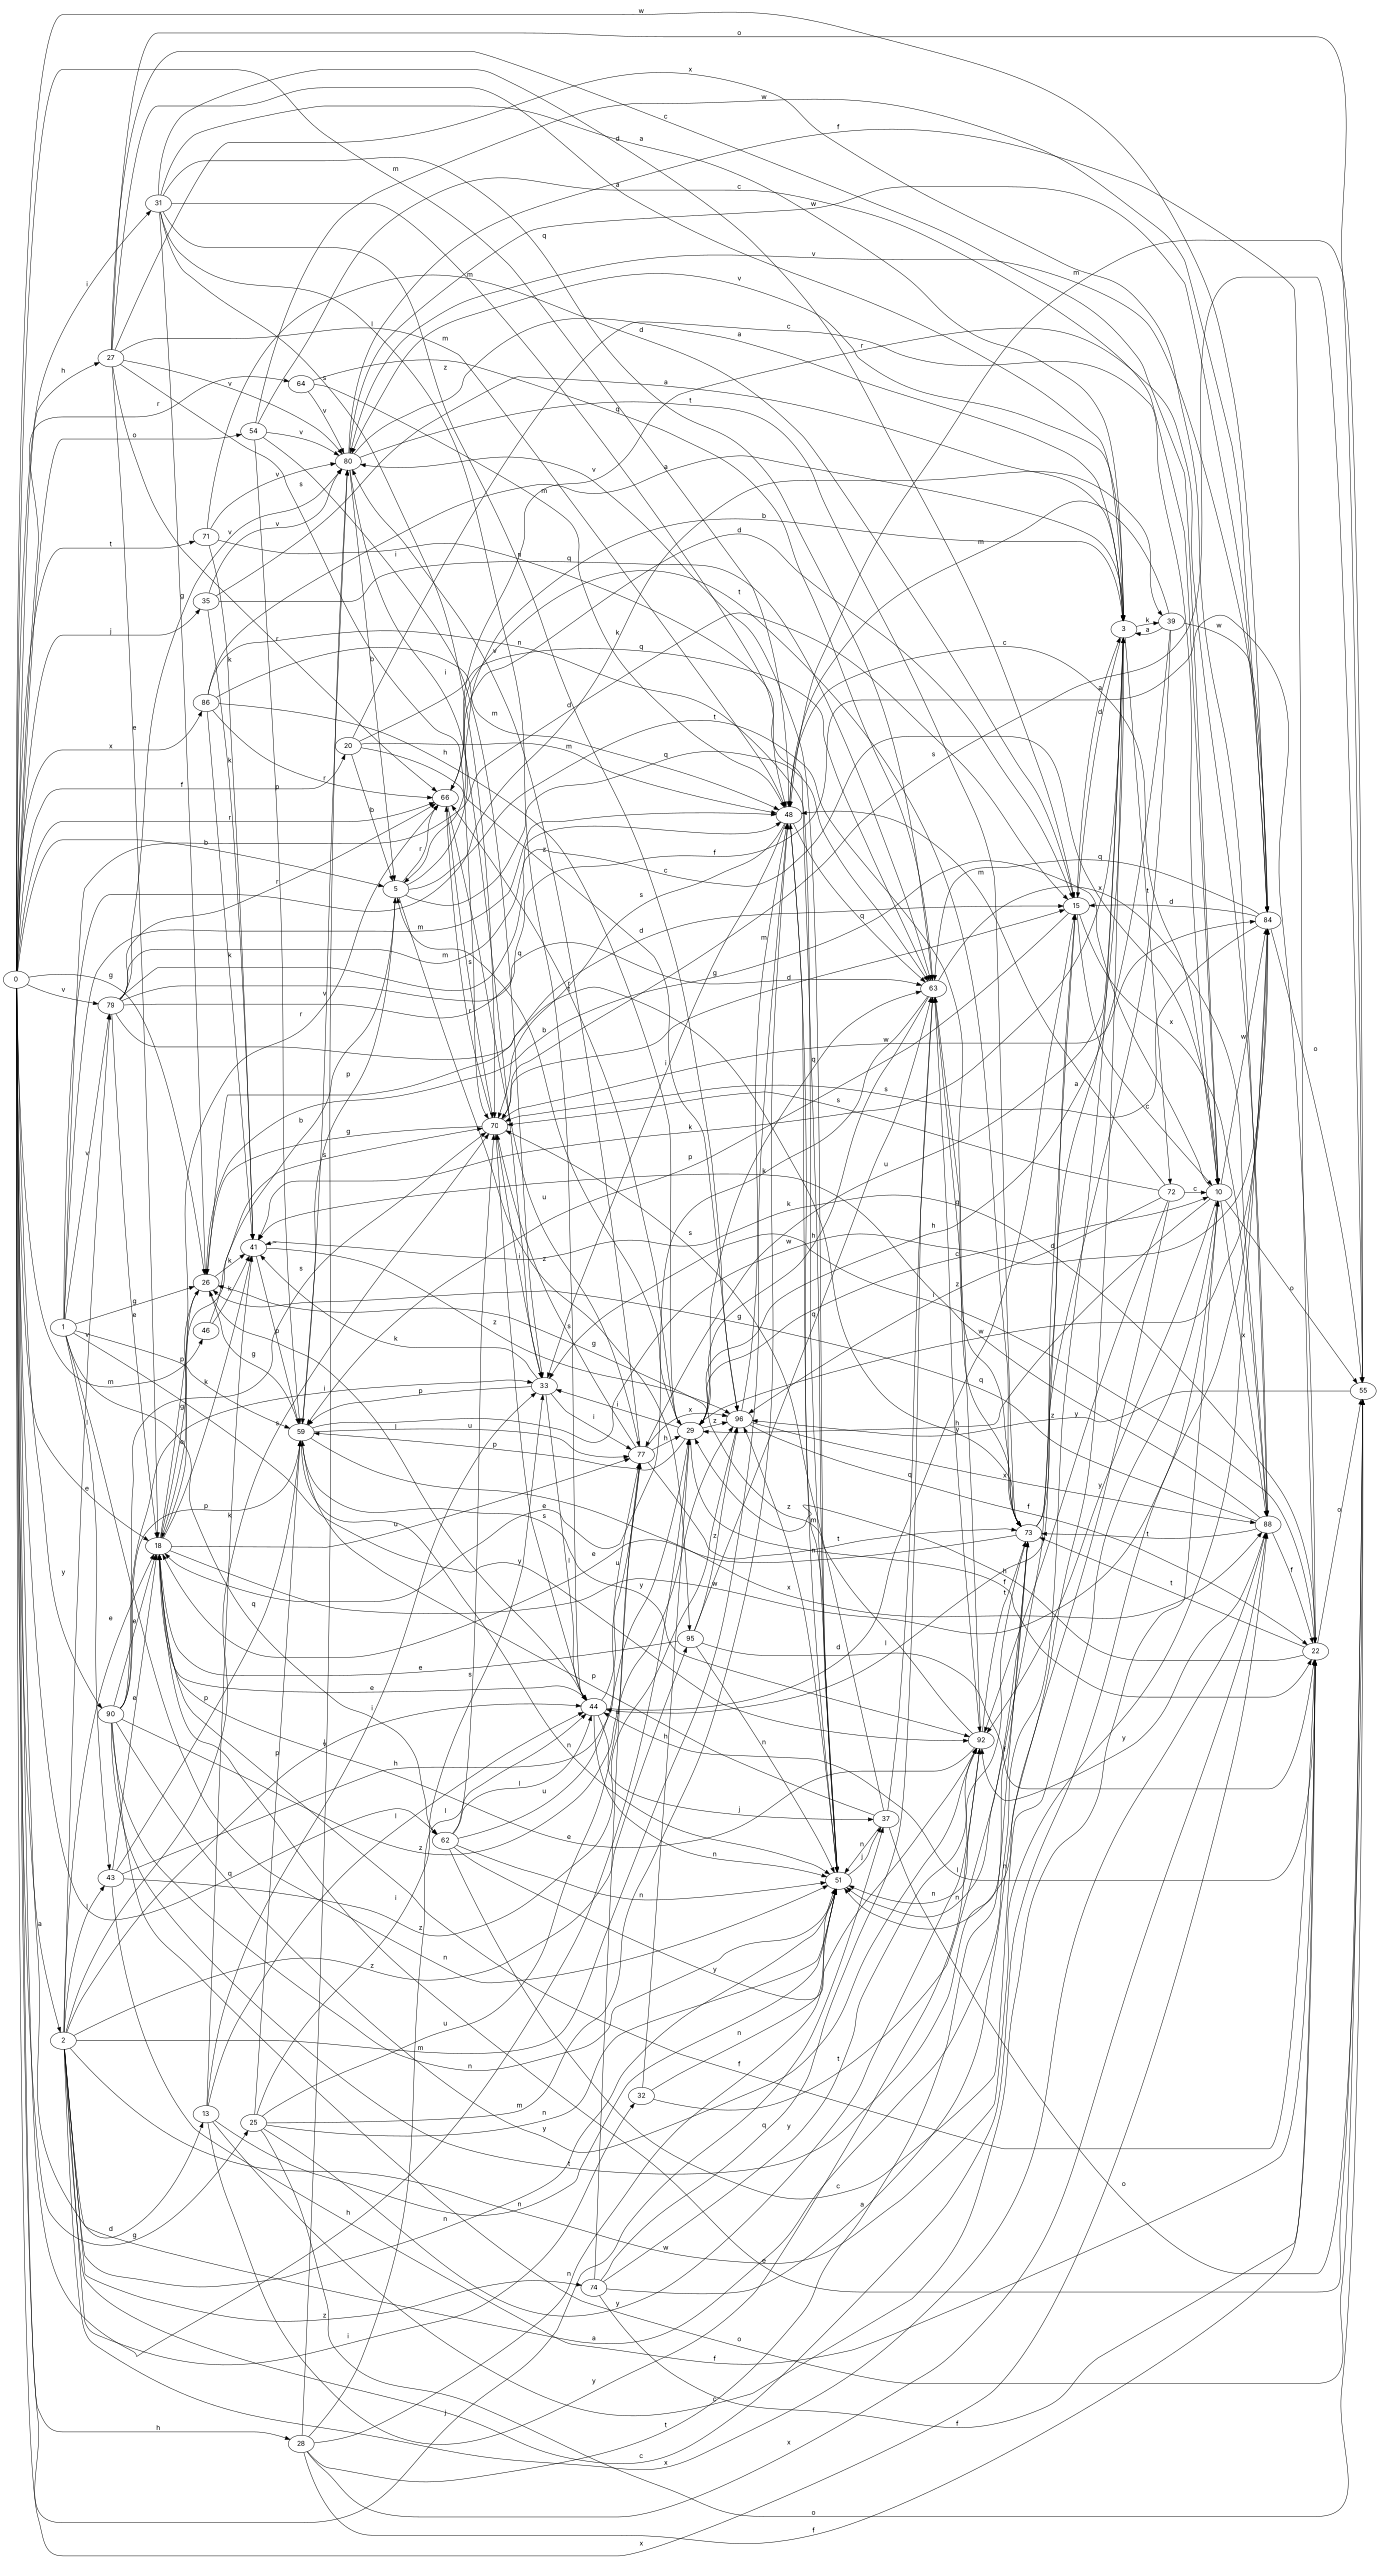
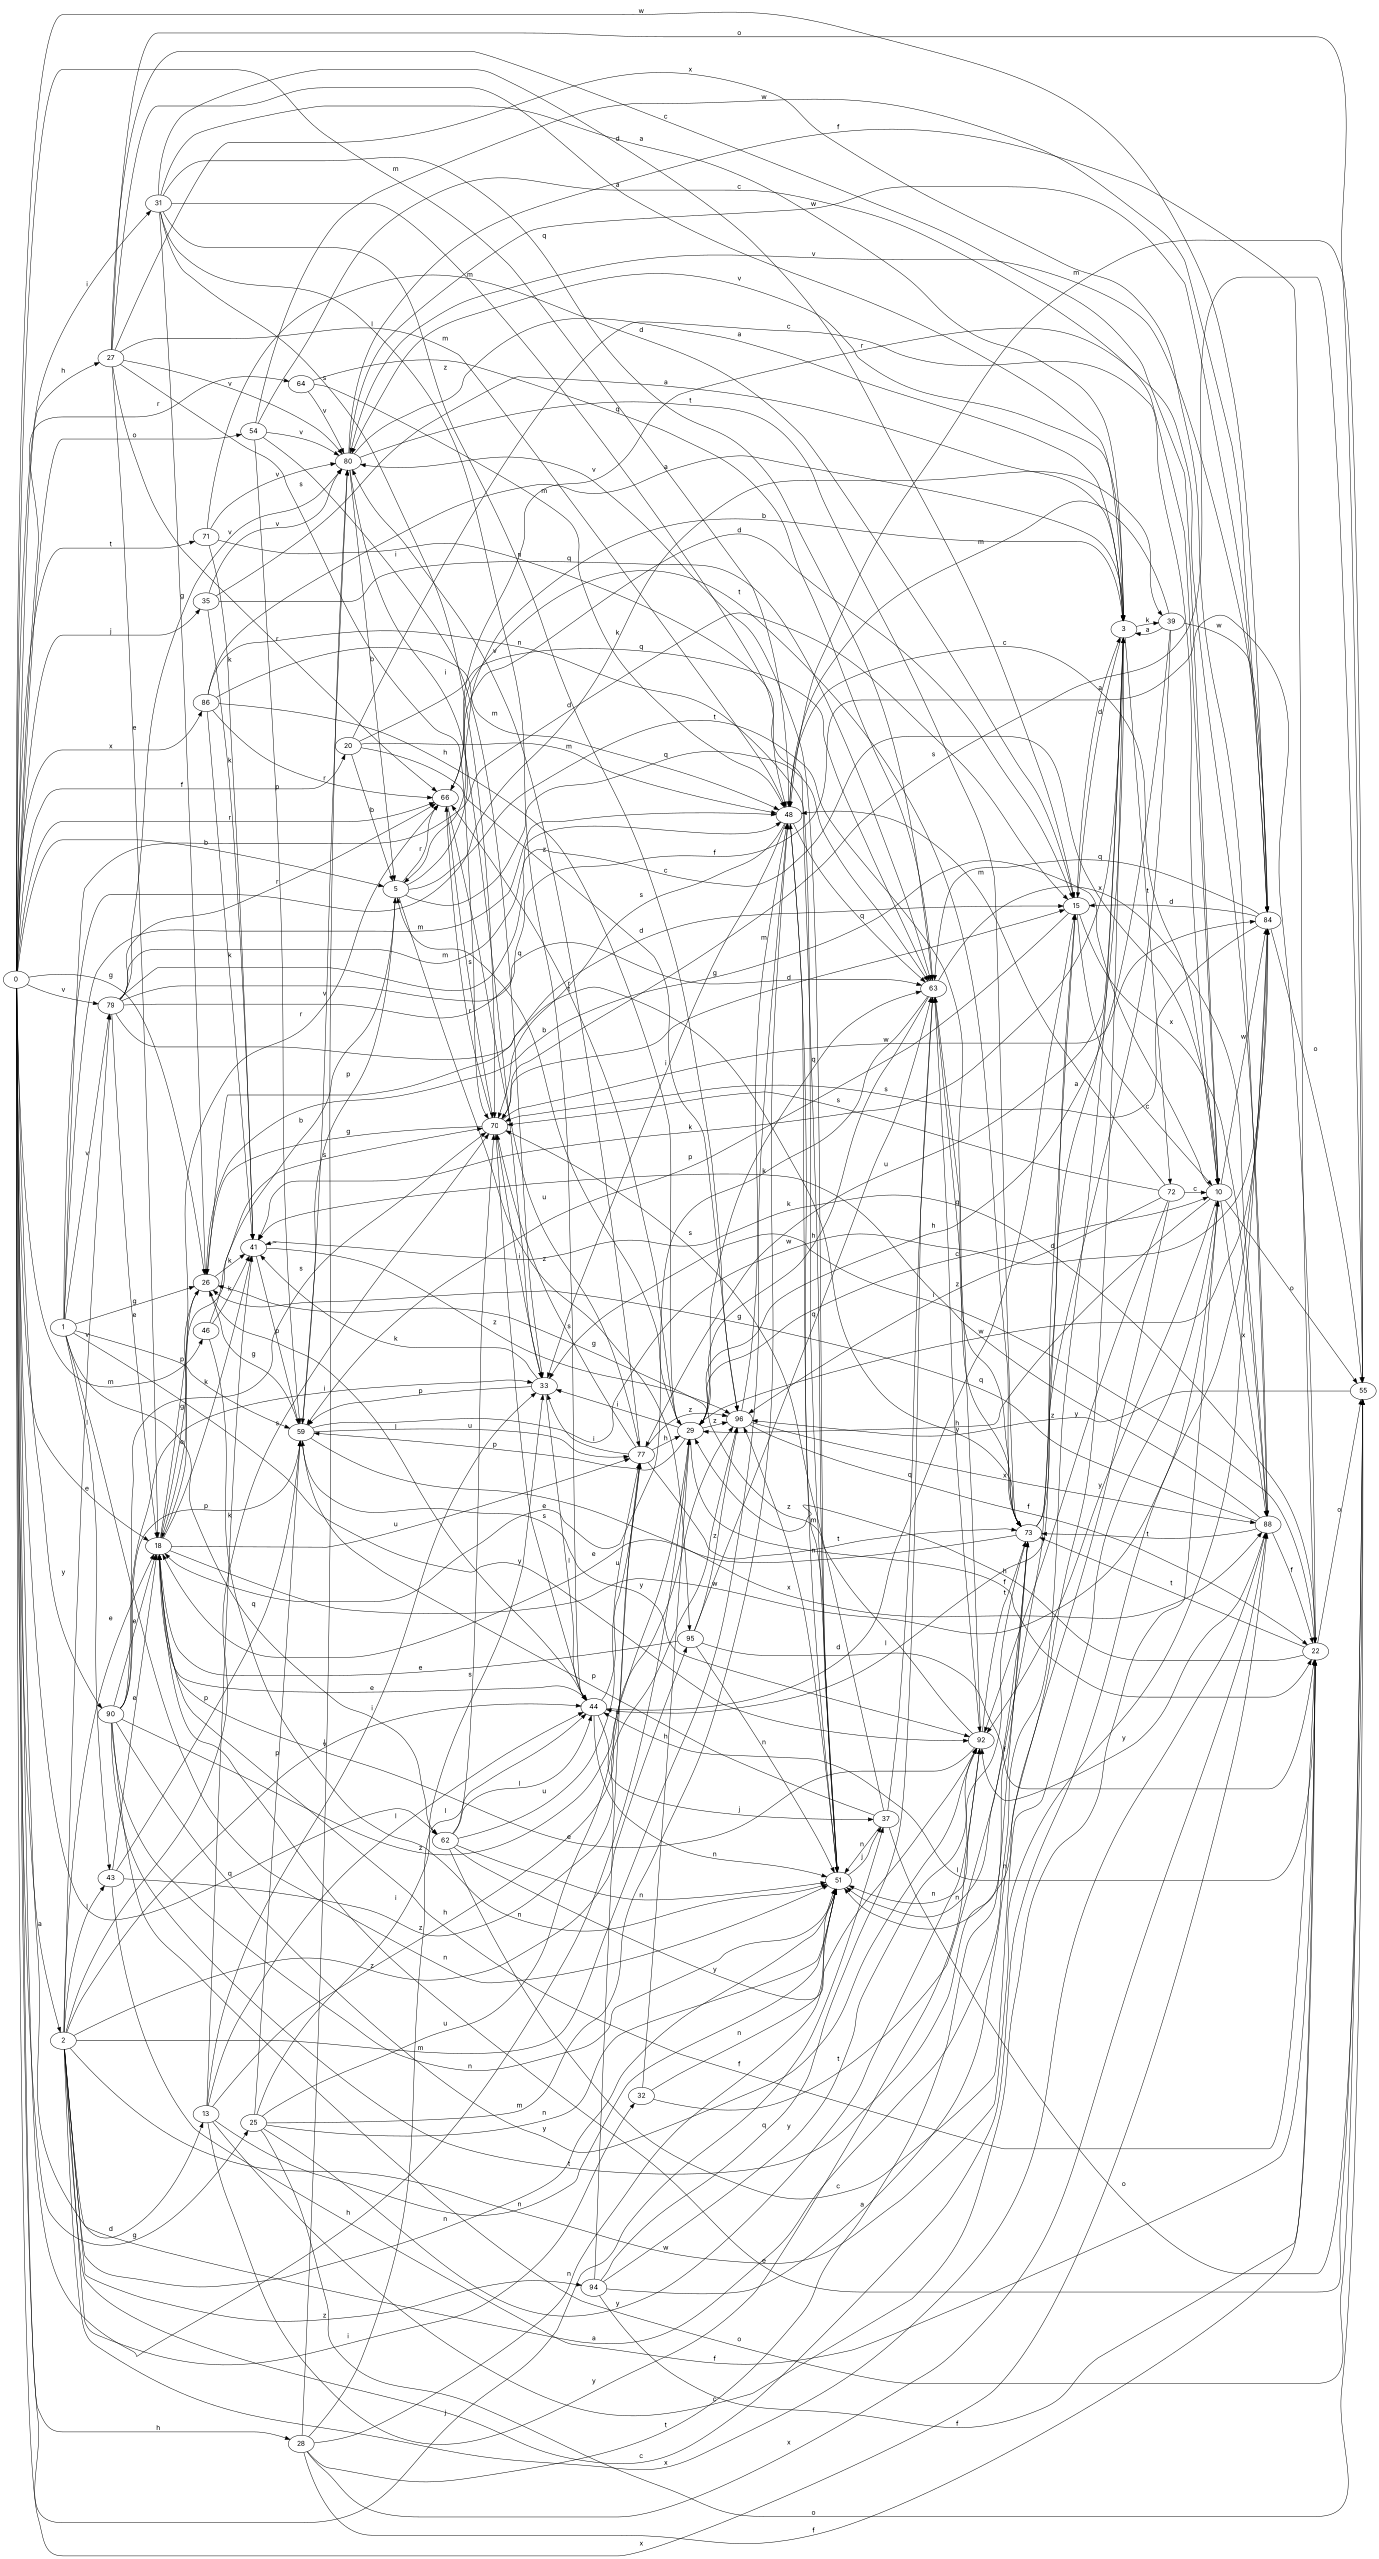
edge "77" -> "96": label "x" -> "z"
edge "33" -> "77": reversed
edge "59" -> "51": now "46" -> "51"
edge "43" -> "29": now "13" -> "29"
node "74": label "74" -> "94"
